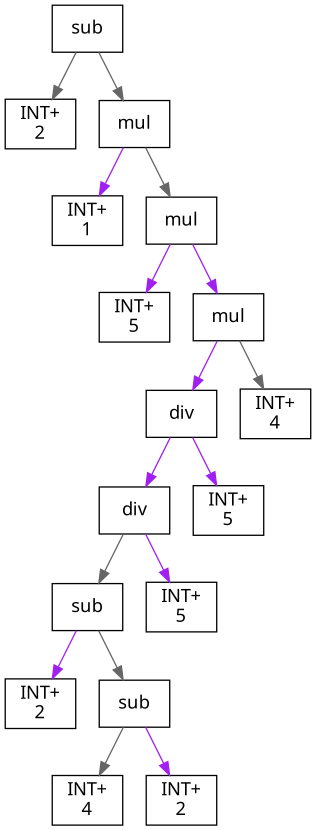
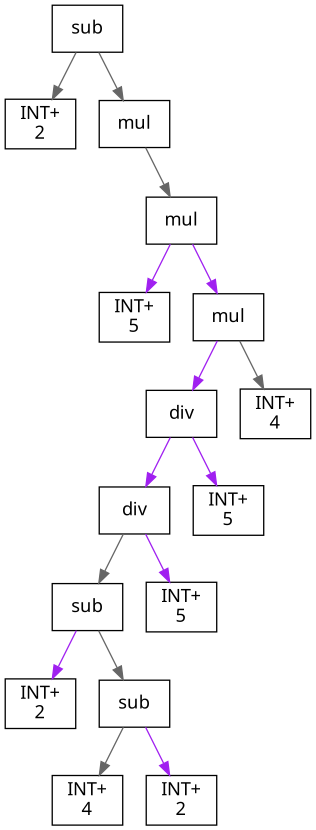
node "INT+ 1": removed
